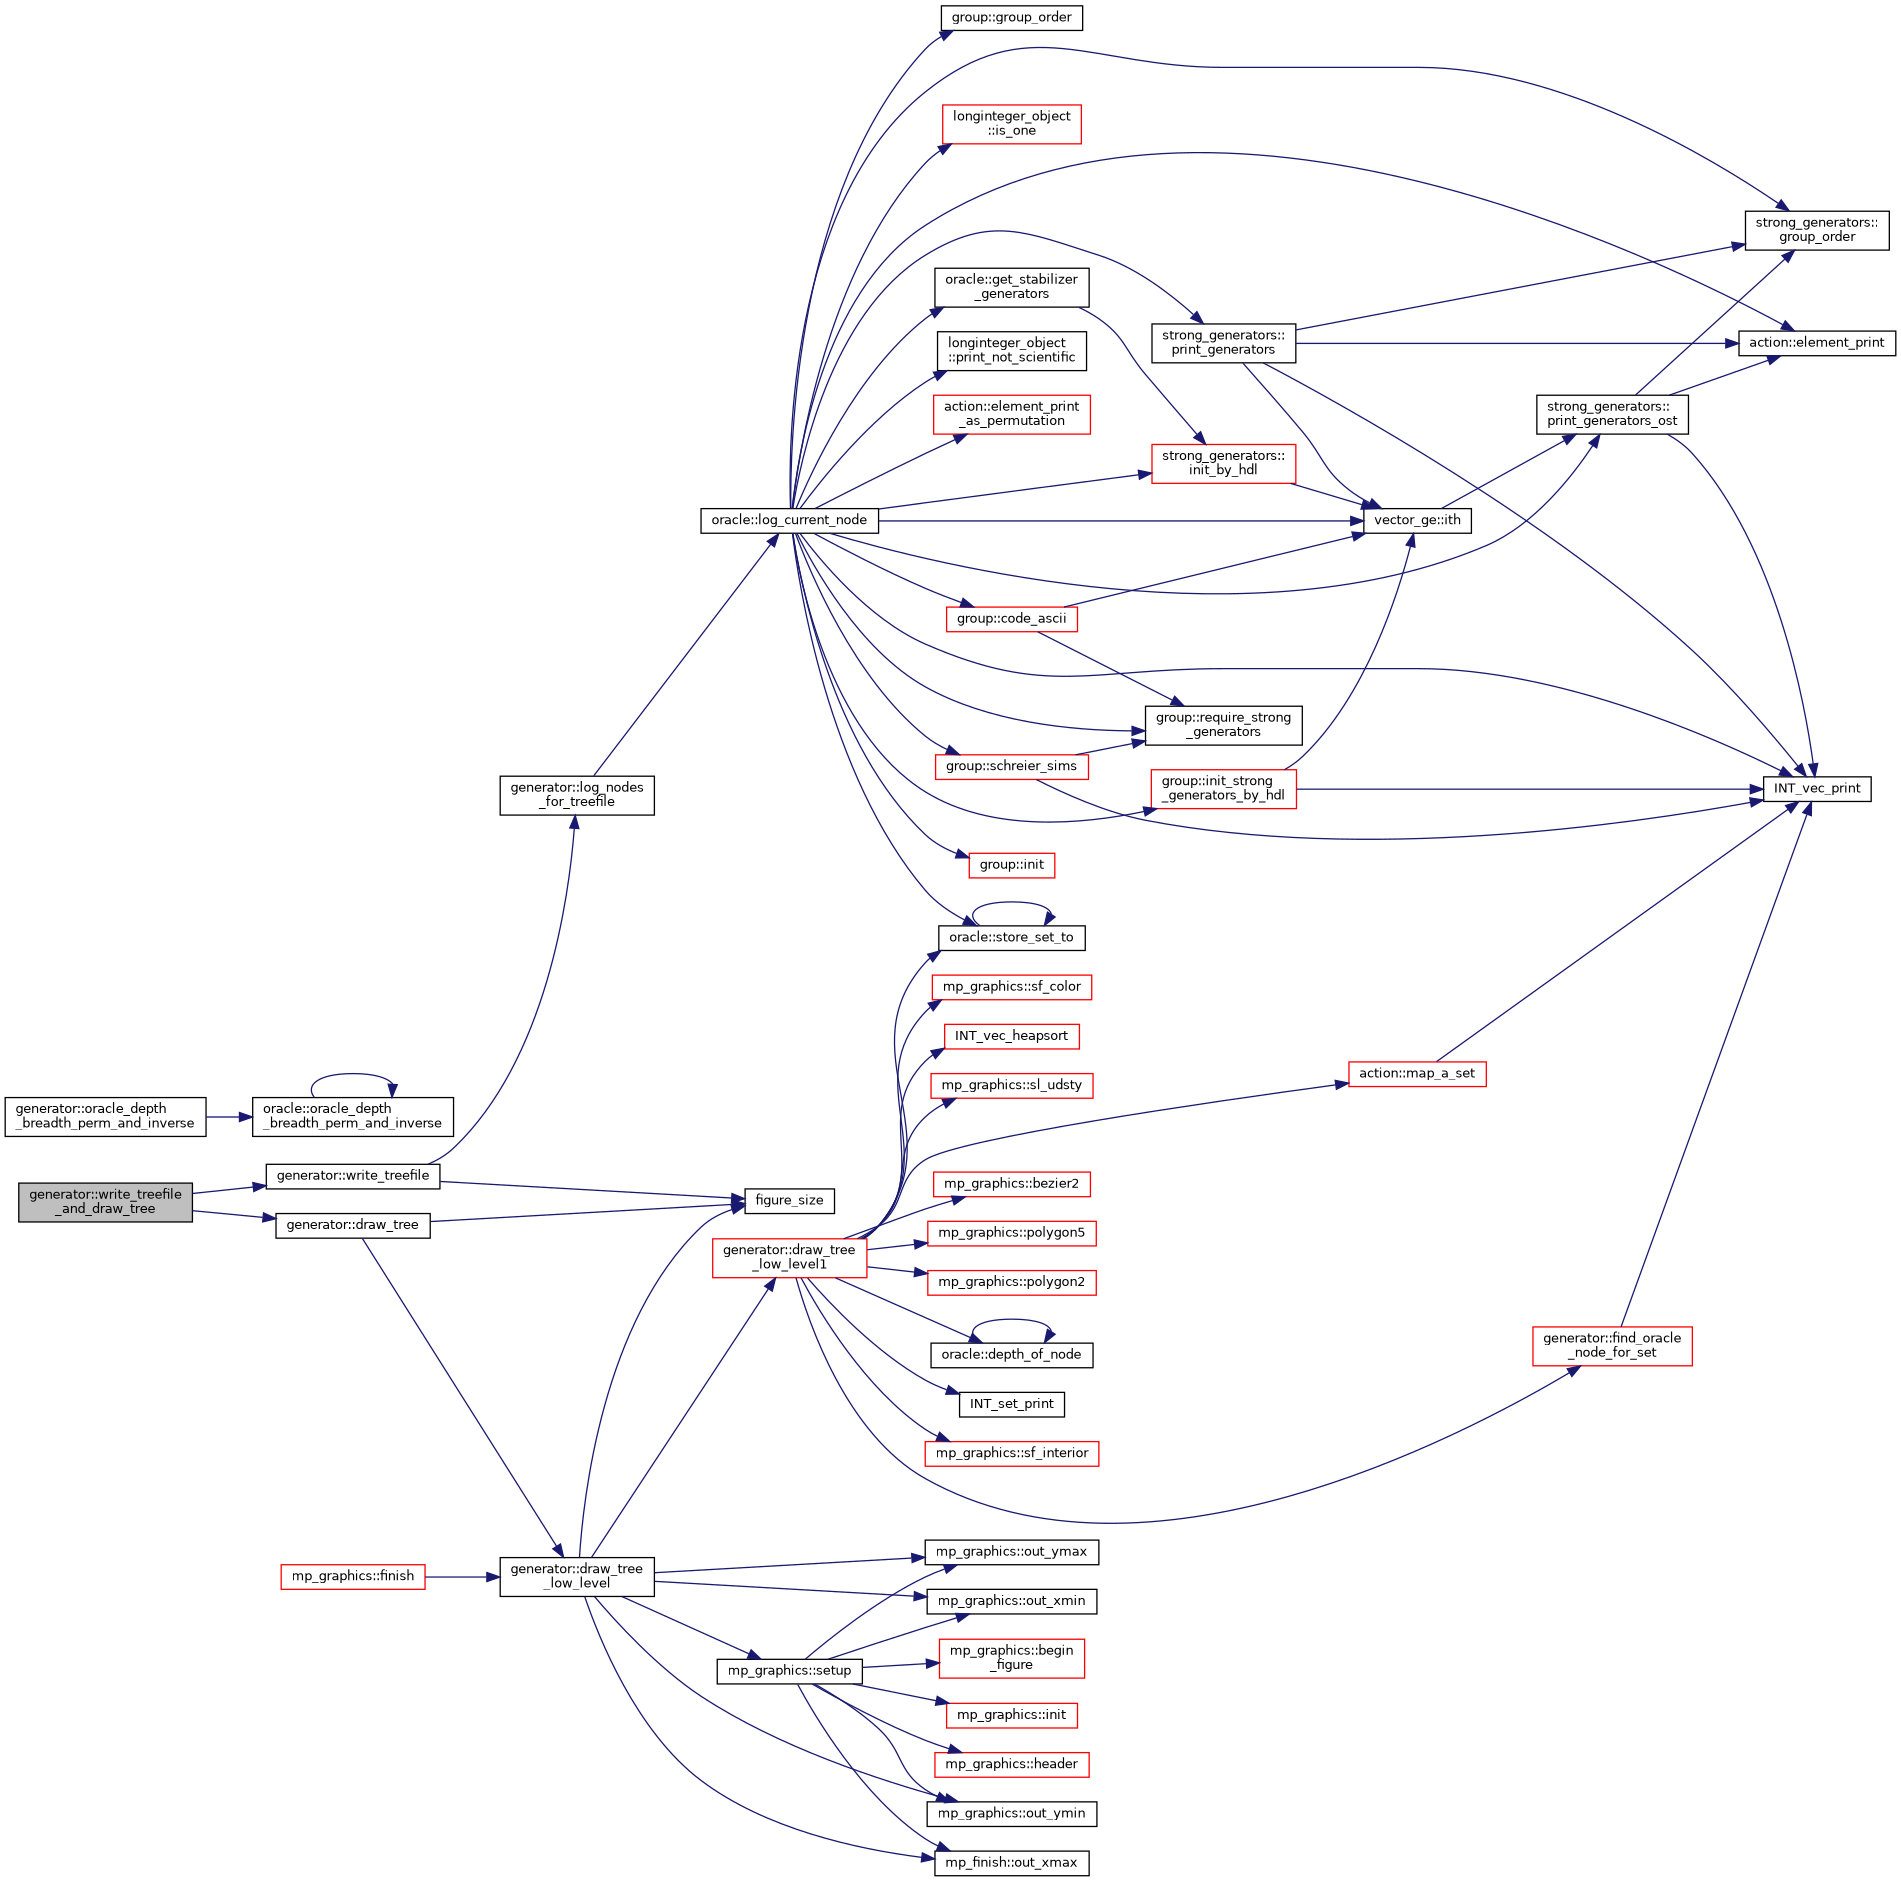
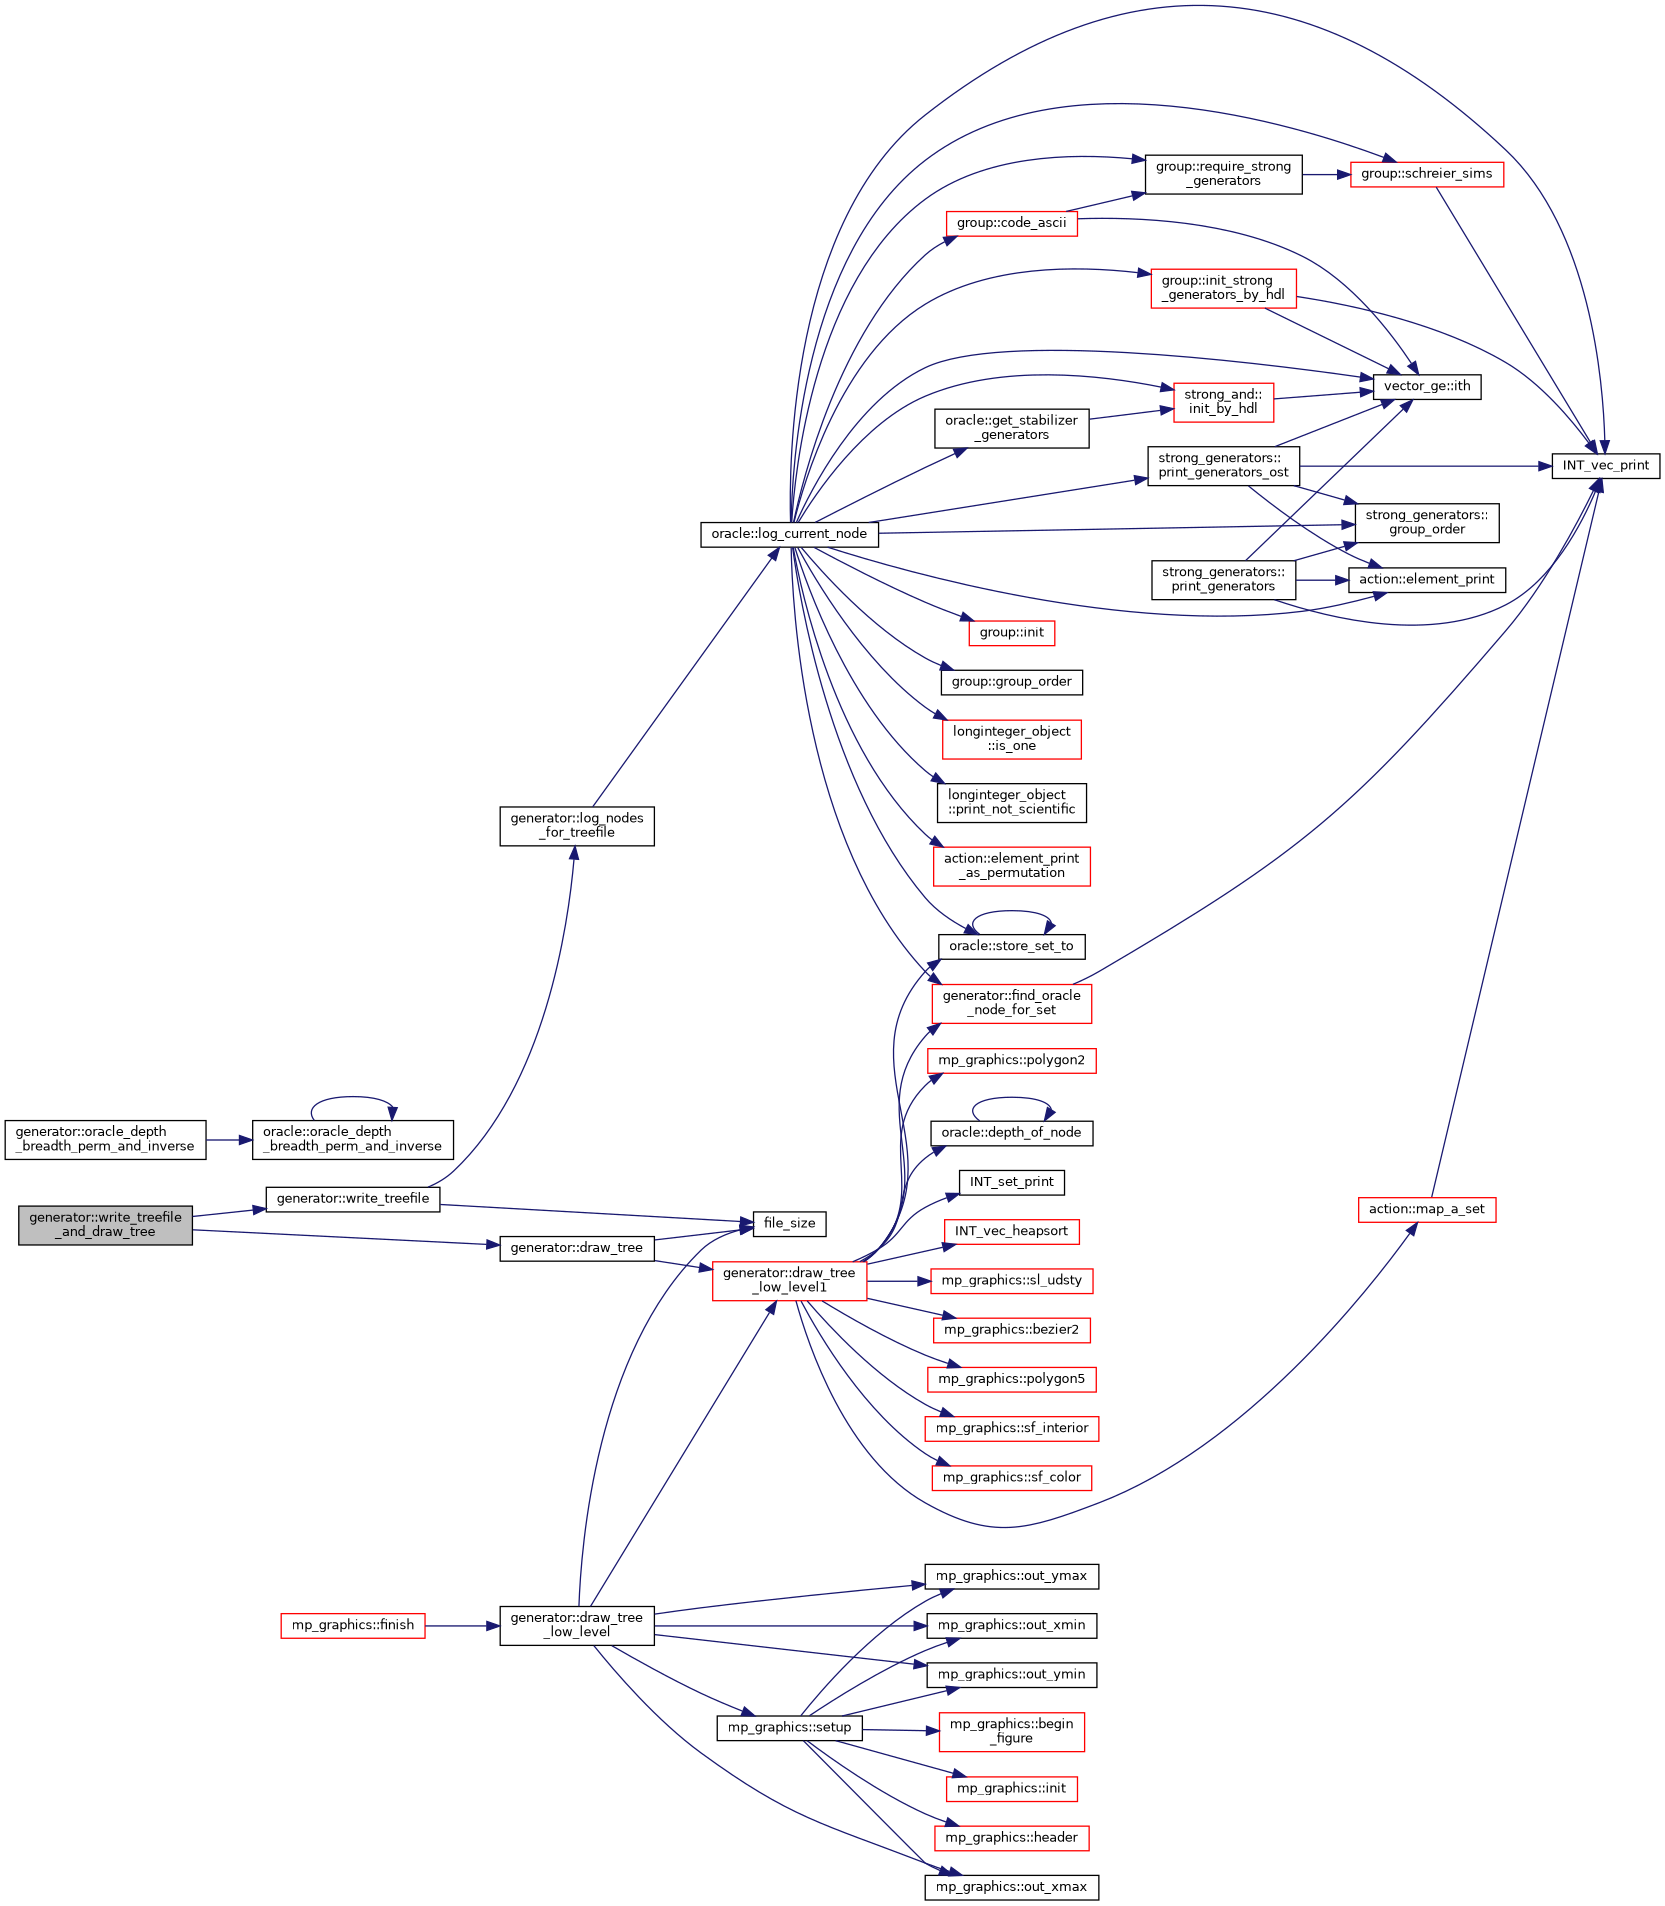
edge "oracle::log_current_node" -> "strong_generators:: print_generators": now "oracle::log_current_node" -> "generator::find_oracle _node_for_set"
node "strong_generators:: init_by_hdl": label "strong_generators:: init_by_hdl" -> "strong_and:: init_by_hdl"
edge "vector_ge::ith" -> "strong_generators:: print_generators_ost": reversed
edge "group::schreier_sims" -> "group::require_strong _generators": reversed
node "figure_size": label "figure_size" -> "file_size"
edge "generator::draw_tree" -> "generator::draw_tree _low_level": now "generator::draw_tree" -> "generator::draw_tree _low_level1"
node "mp_finish::out_xmax": label "mp_finish::out_xmax" -> "mp_graphics::out_xmax"
